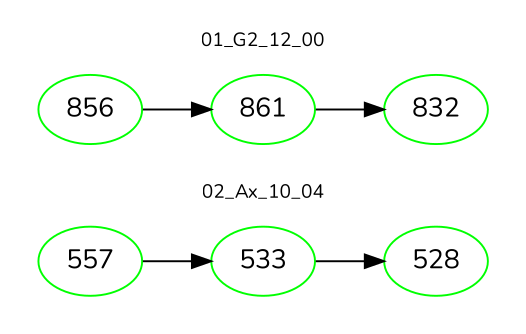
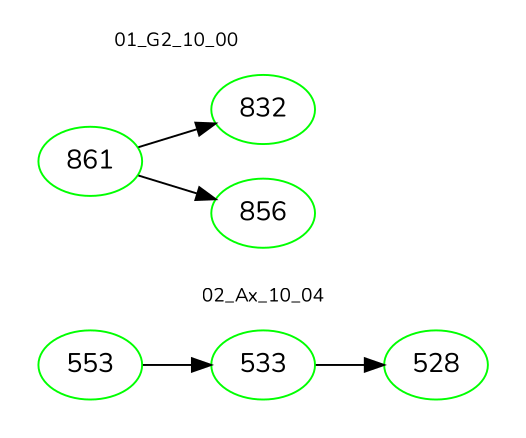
cluster "01_G2_12_00": label "01_G2_12_00" -> "01_G2_10_00"
edge "856" -> "861": reversed
node "557": label "557" -> "553"
